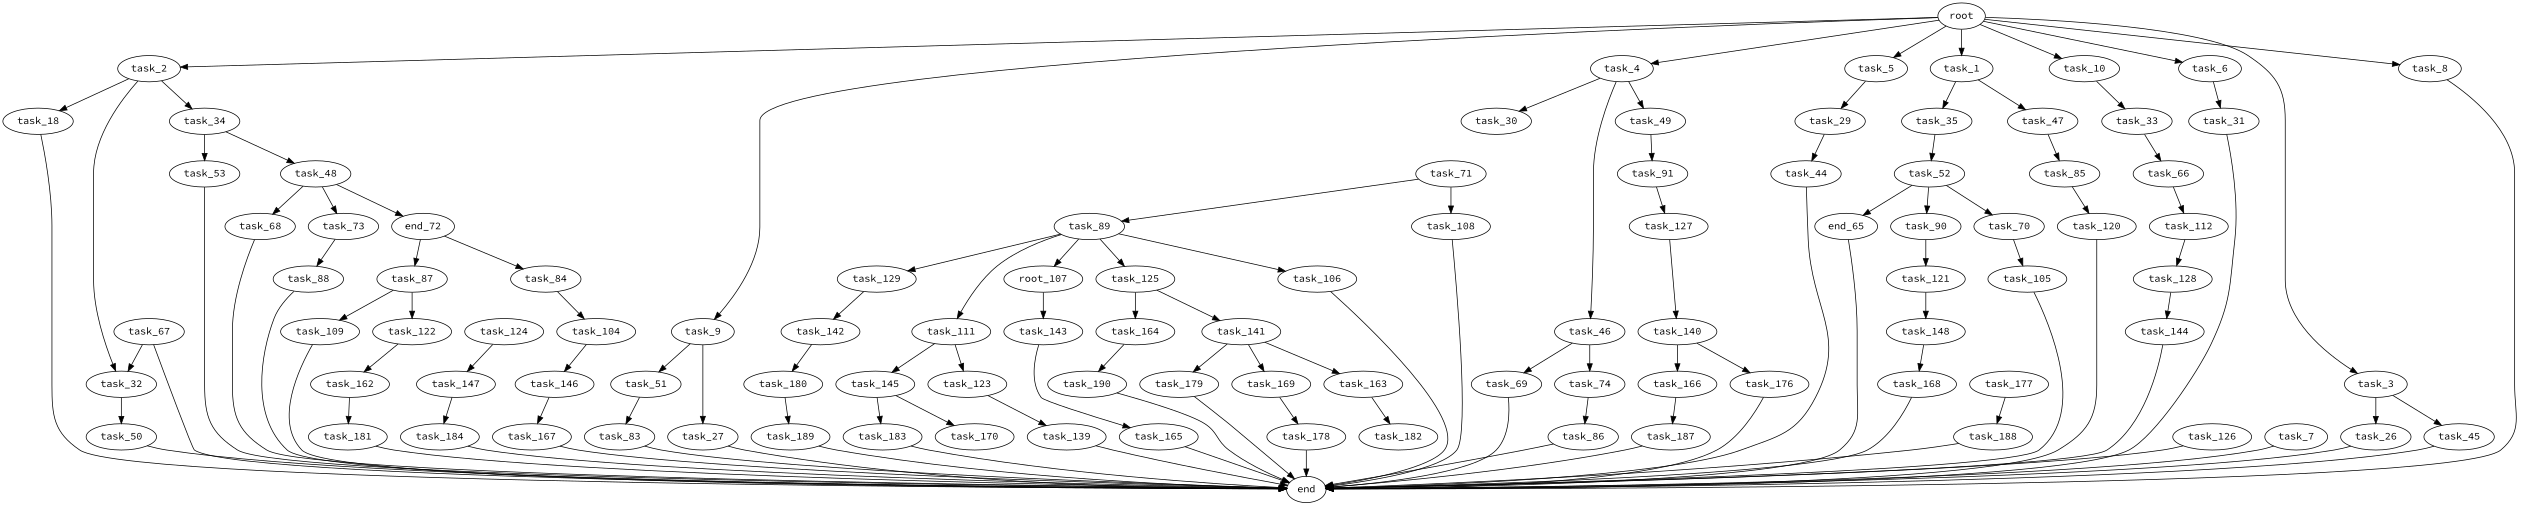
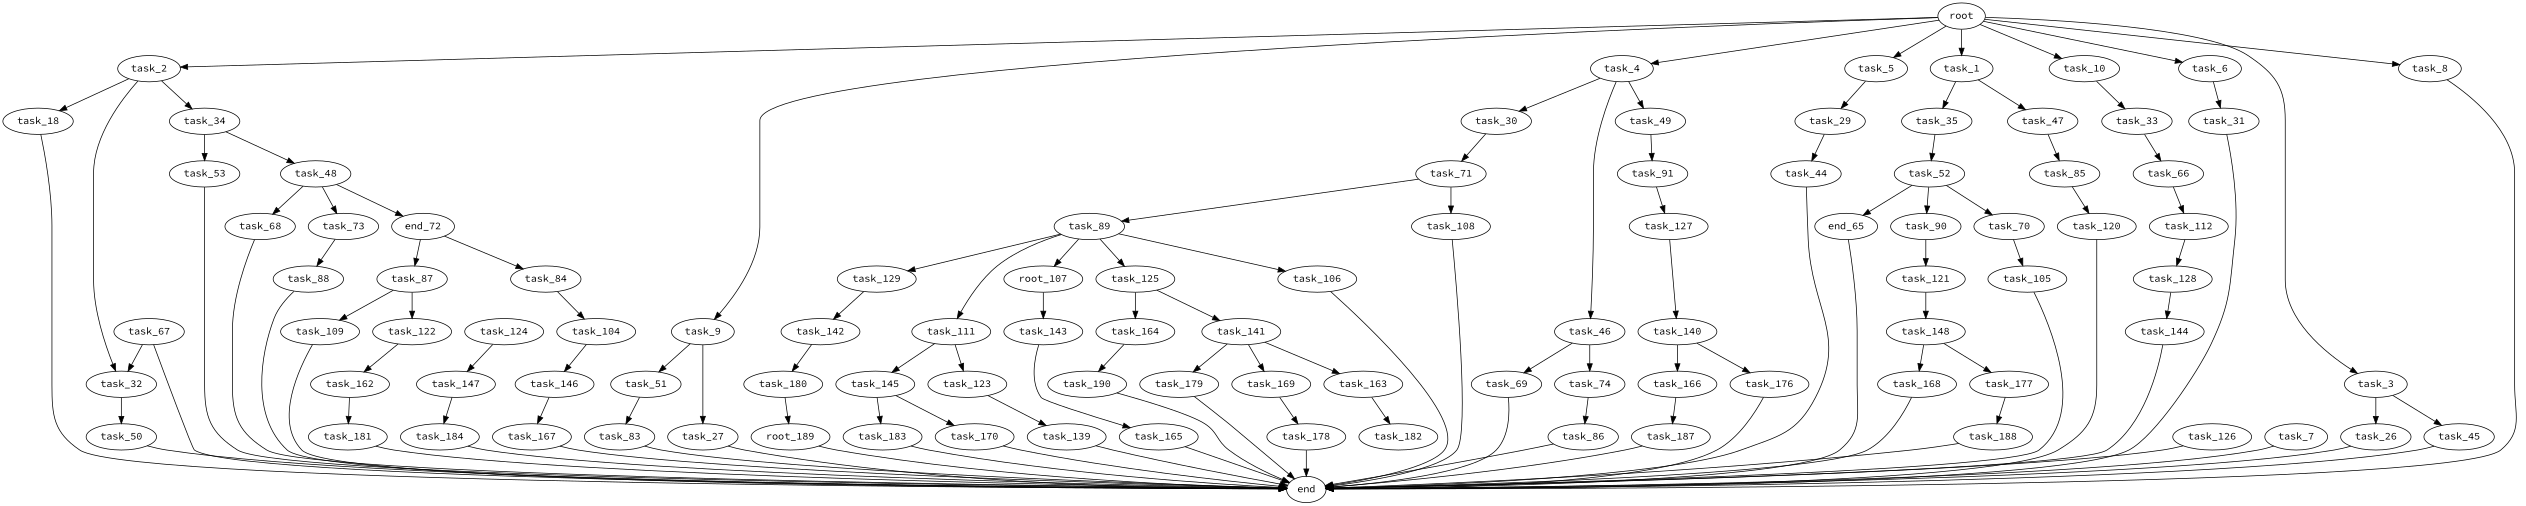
edge "task_30" -> "task_71": added
edge "task_148" -> "task_177": added
node "task_189": label "task_189" -> "root_189"
edge "task_170" -> "end": added
